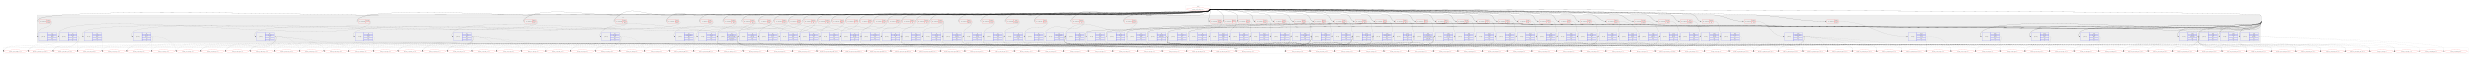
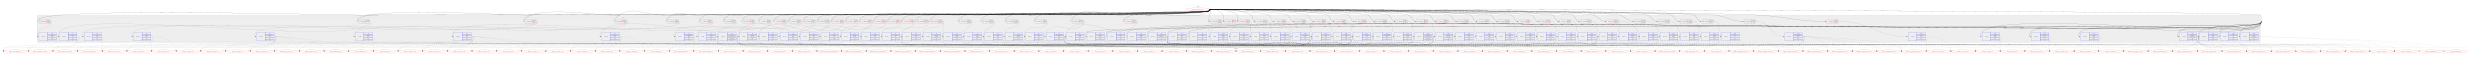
node "portage://dev-cpp/tbb-2021.7.0-r1": added
